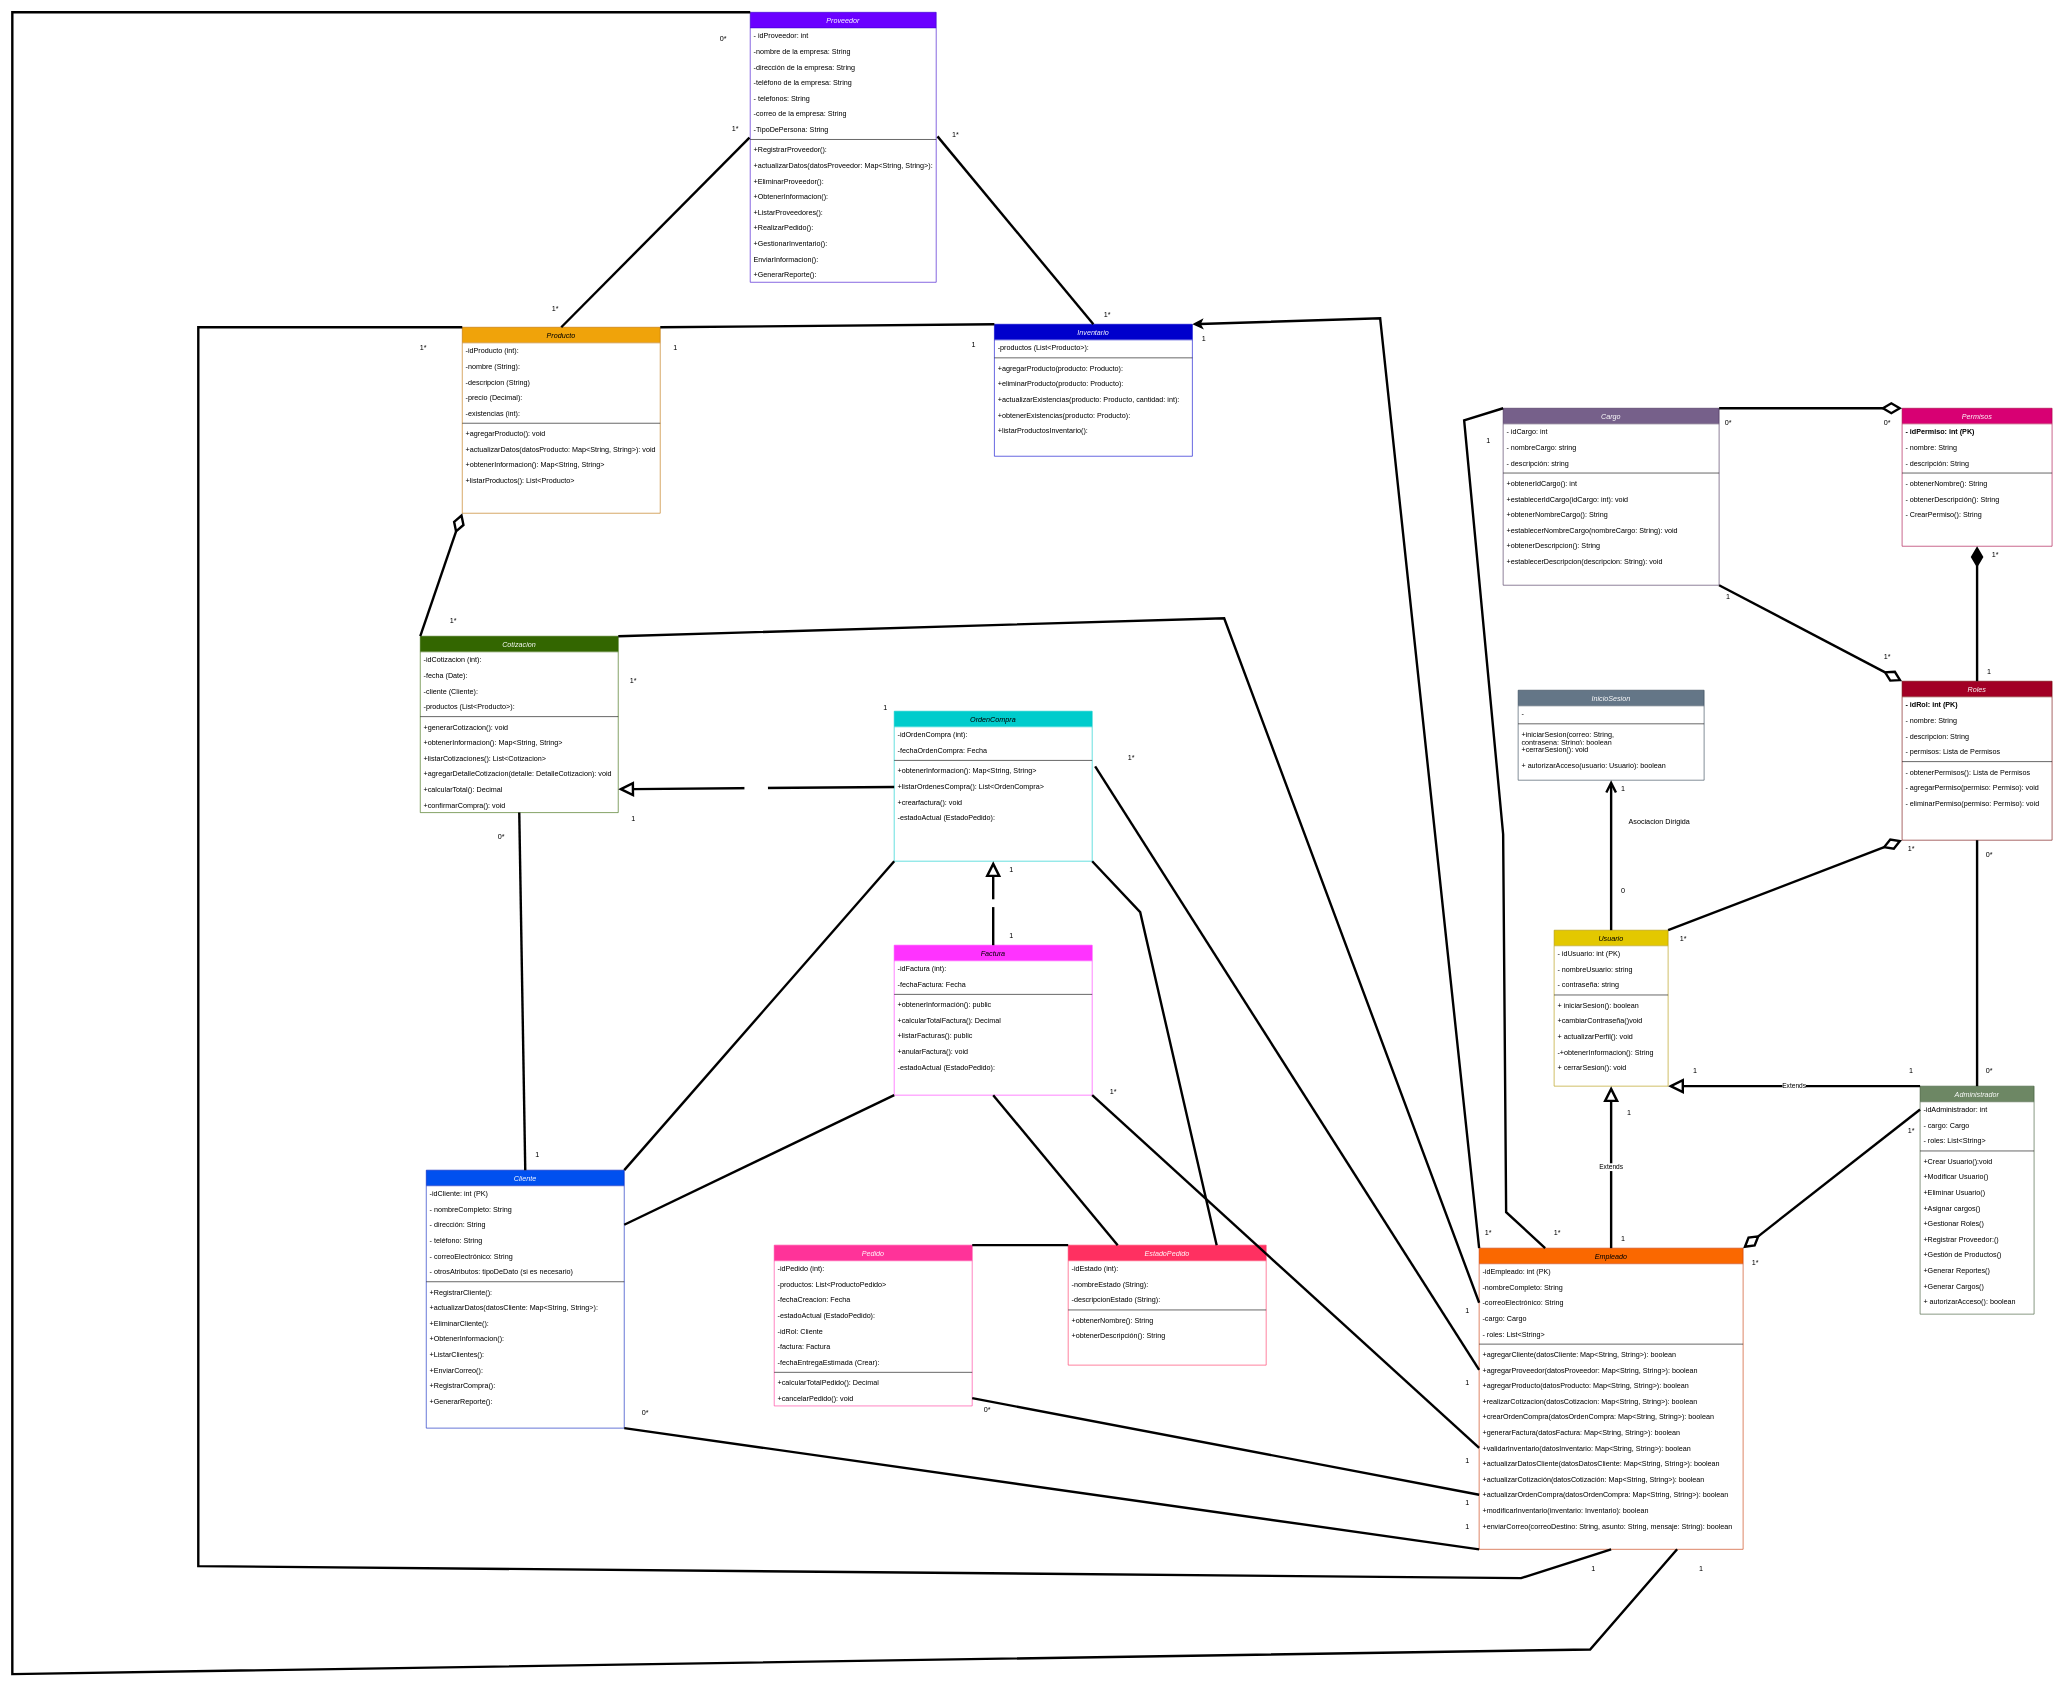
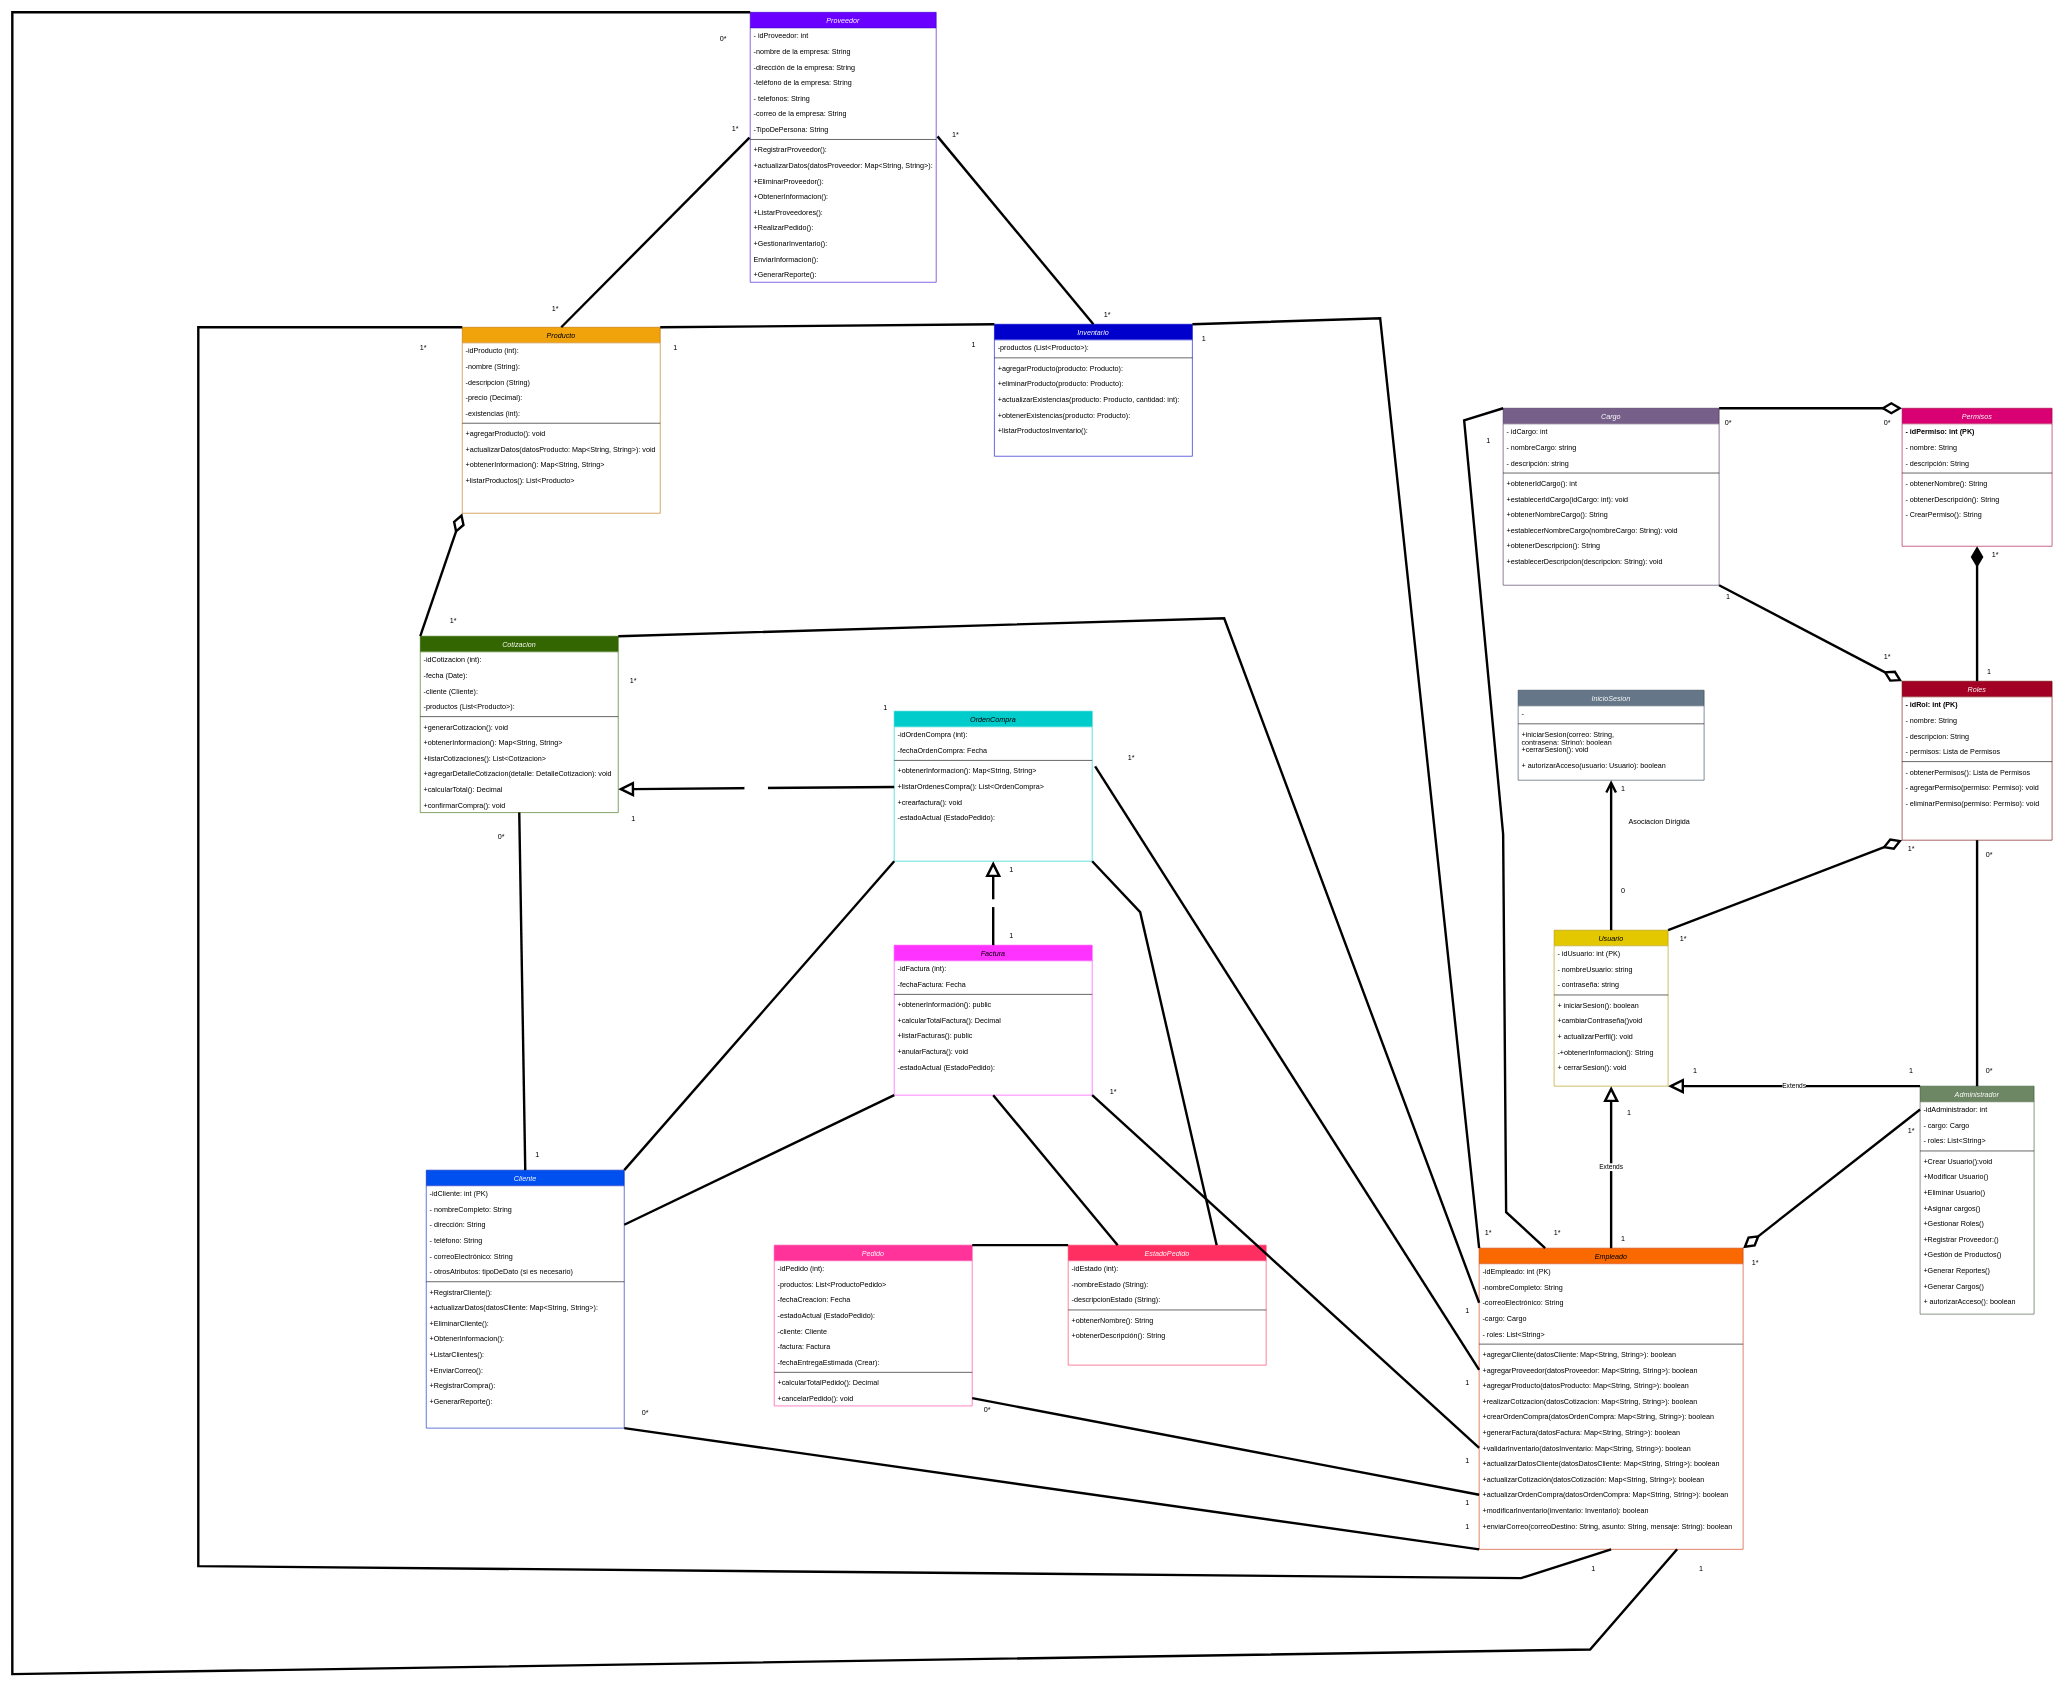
edge "Empleado" -> "Inventario": arrowhead classic -> none
node "-idRol: Cliente": label "-idRol: Cliente" -> "-cliente: Cliente"
